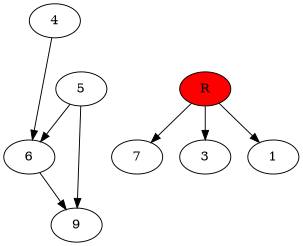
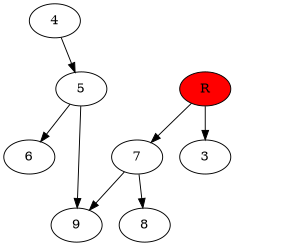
edge "4" -> "6": now "4" -> "5"
node "1": removed
edge "6" -> "9": now "7" -> "9"
node "8": added
